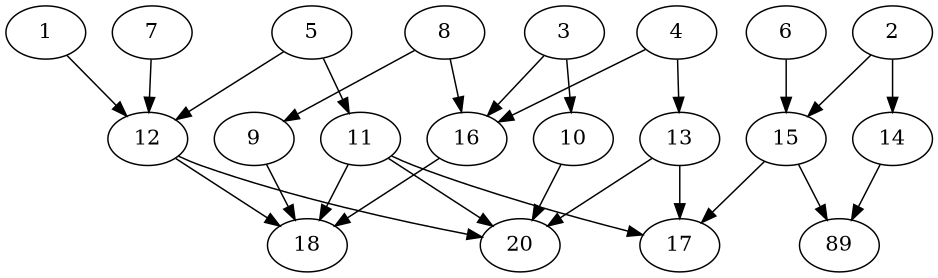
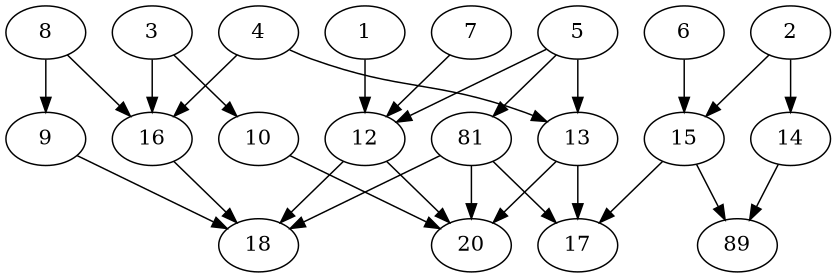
edge "5" -> "13": added
node "11": label "11" -> "81"
